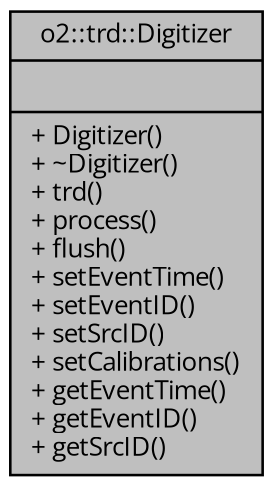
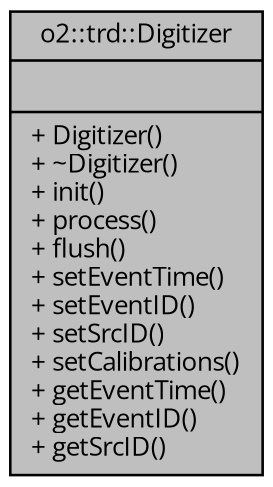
node "o2::trd::Digitizer": text "+ trd()" -> "+ init()"
